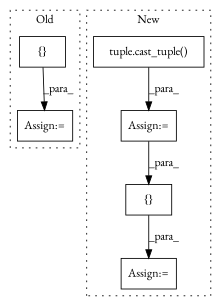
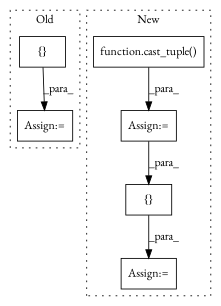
node "tuple.cast_tuple()": label "tuple.cast_tuple()" -> "function.cast_tuple()"
